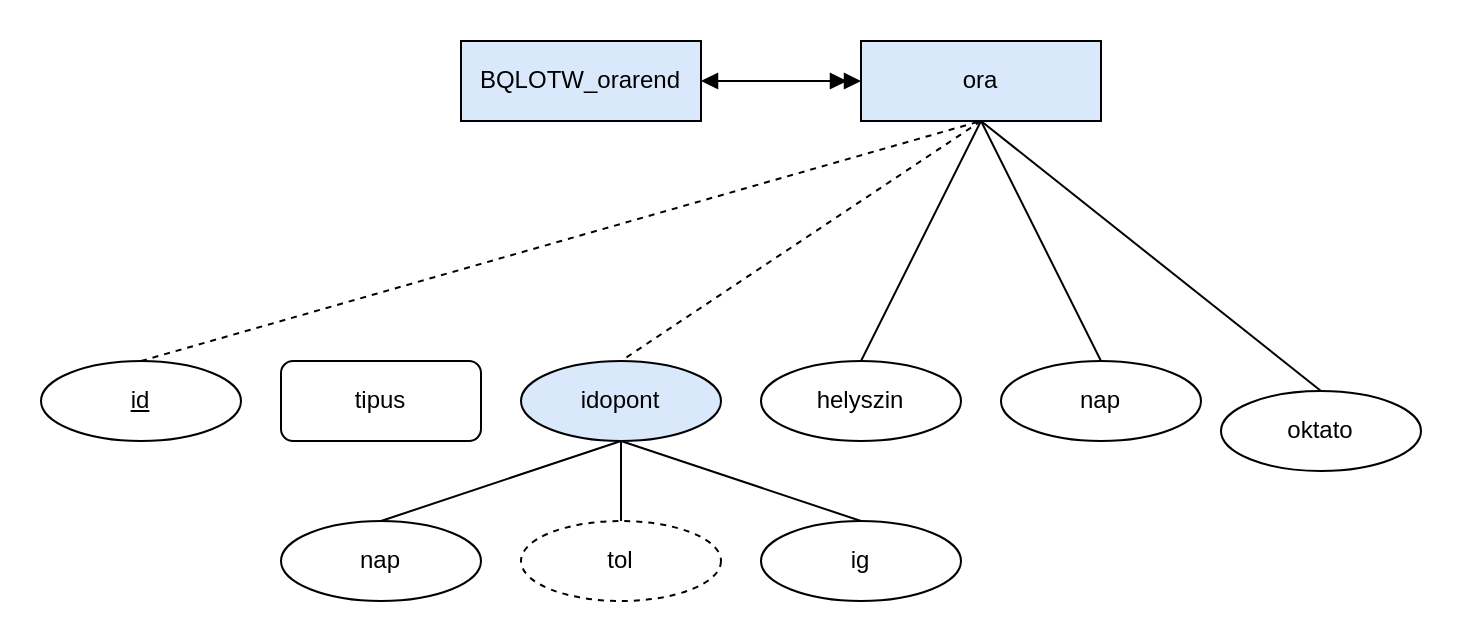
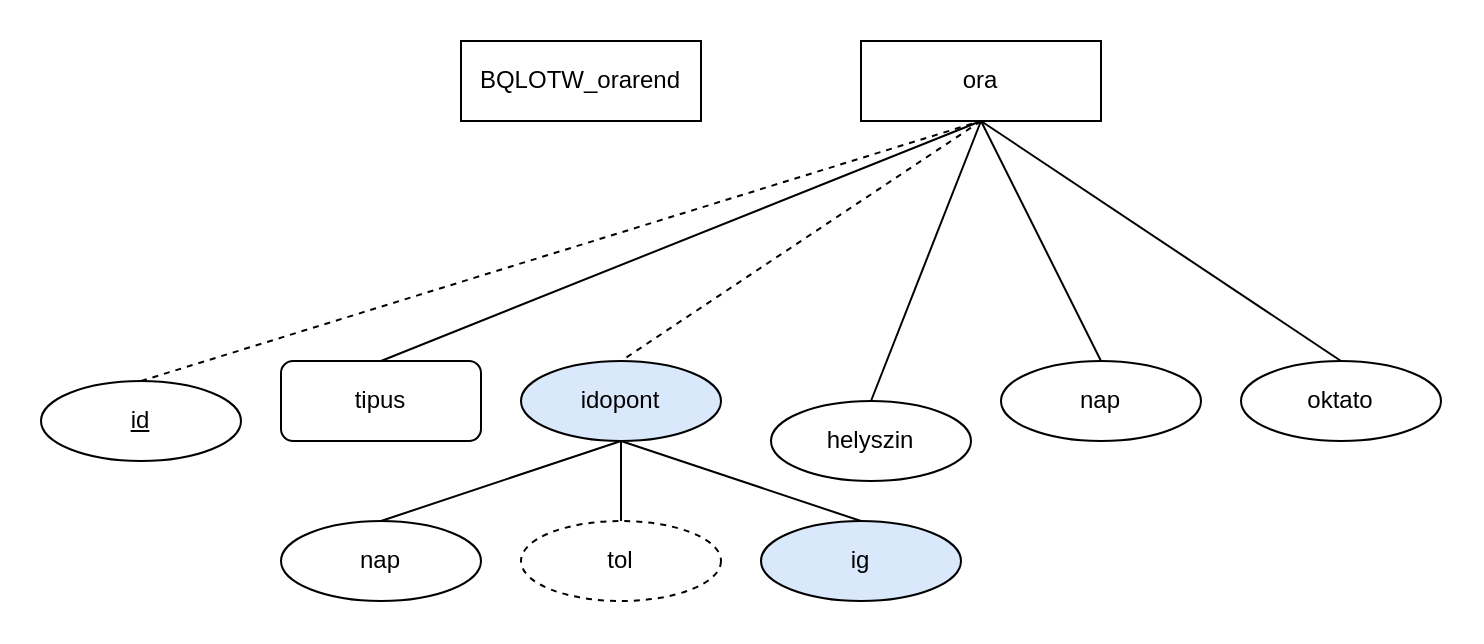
node "BQLOTW_orarend": fillcolor #dae8fc -> #ffffff
edge "BQLOTW_orarend" -- "ora": removed
node "ora": fillcolor #dae8fc -> #ffffff
edge "ora" -- "tipus": added
node "id": moved (141, 401) -> (141, 421)
node "helyszin": moved (861, 401) -> (871, 441)
node "oktato": moved (1321, 431) -> (1341, 401)
node "ig": fillcolor #ffffff -> #dae8fc
